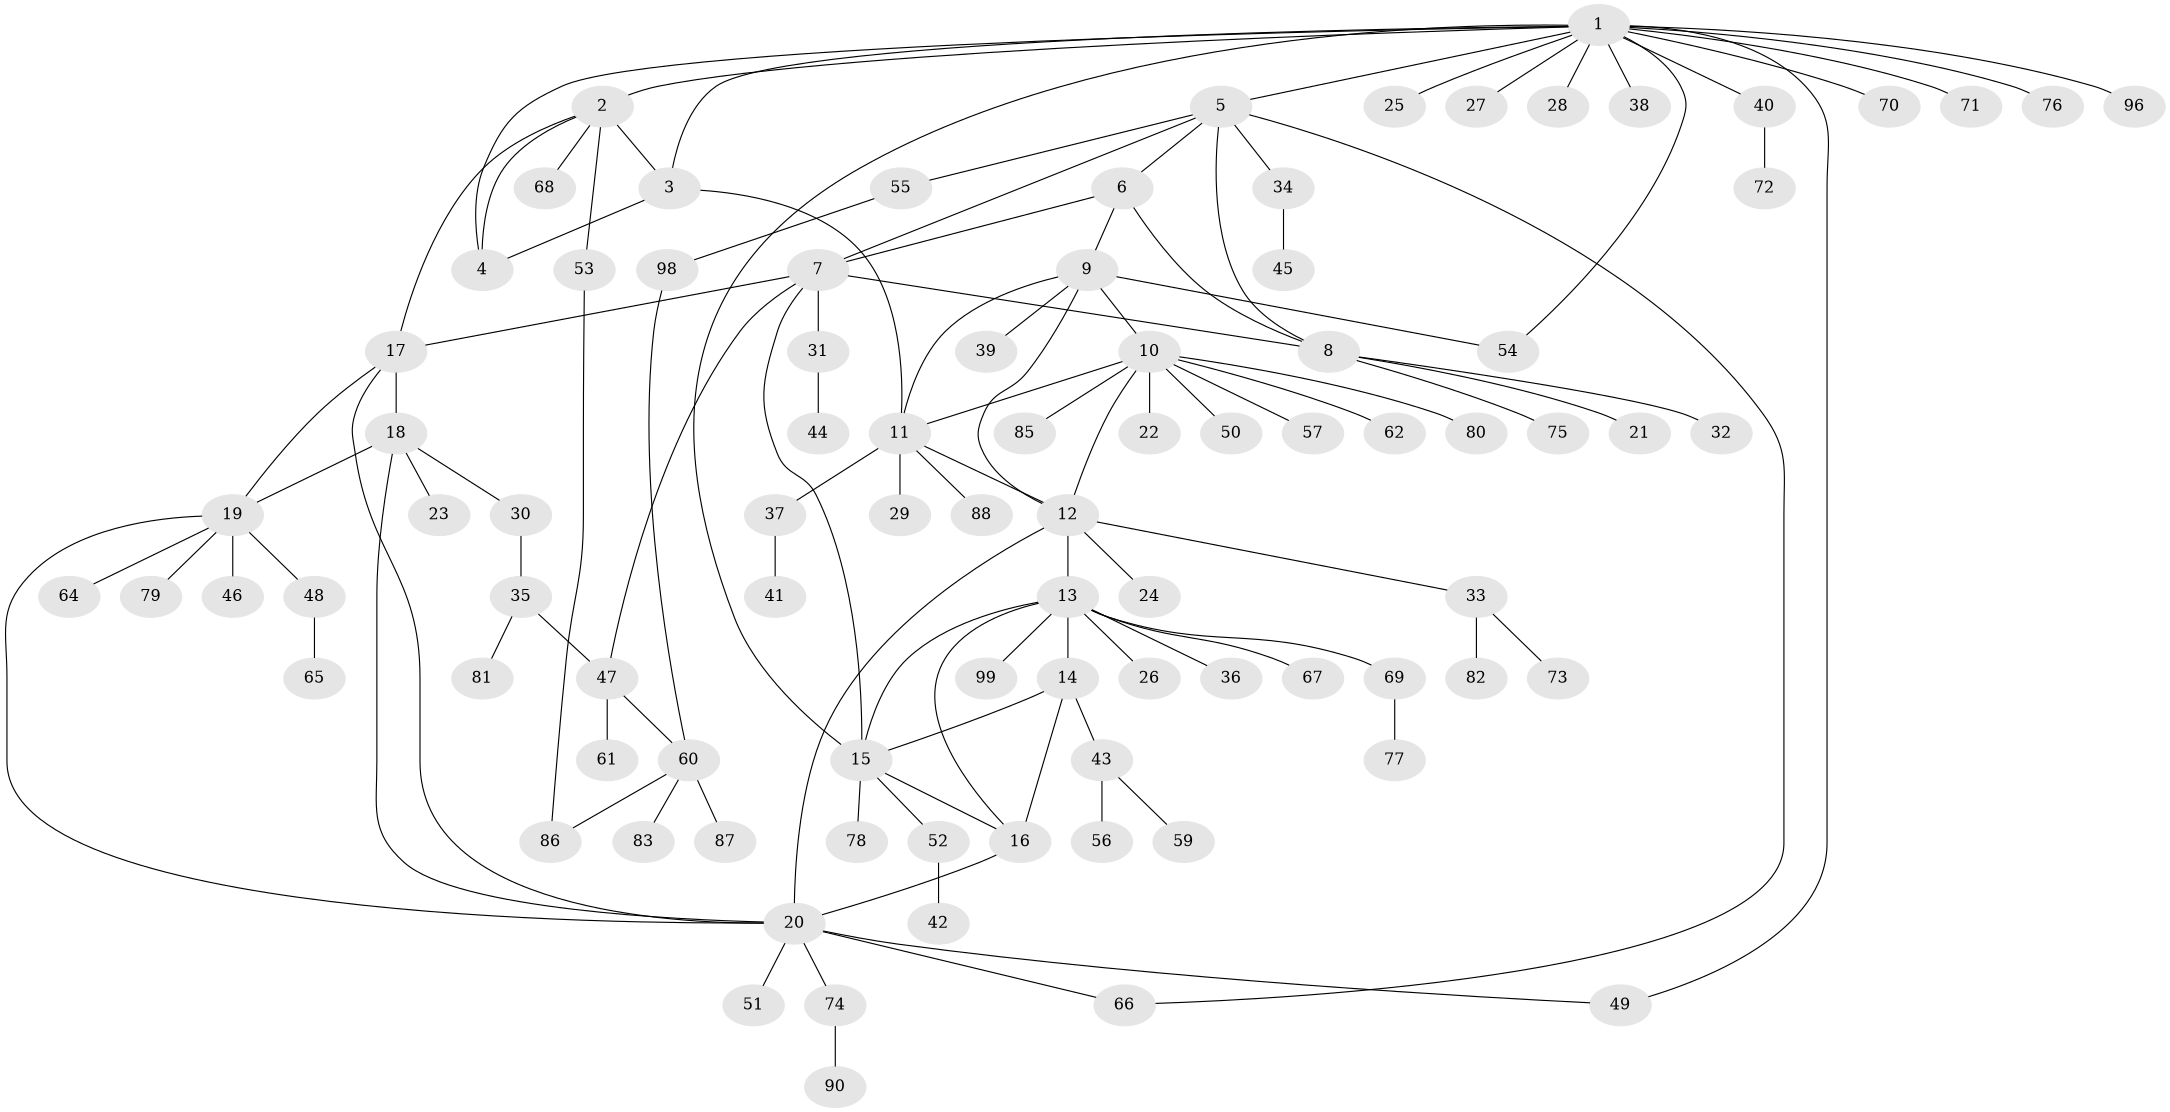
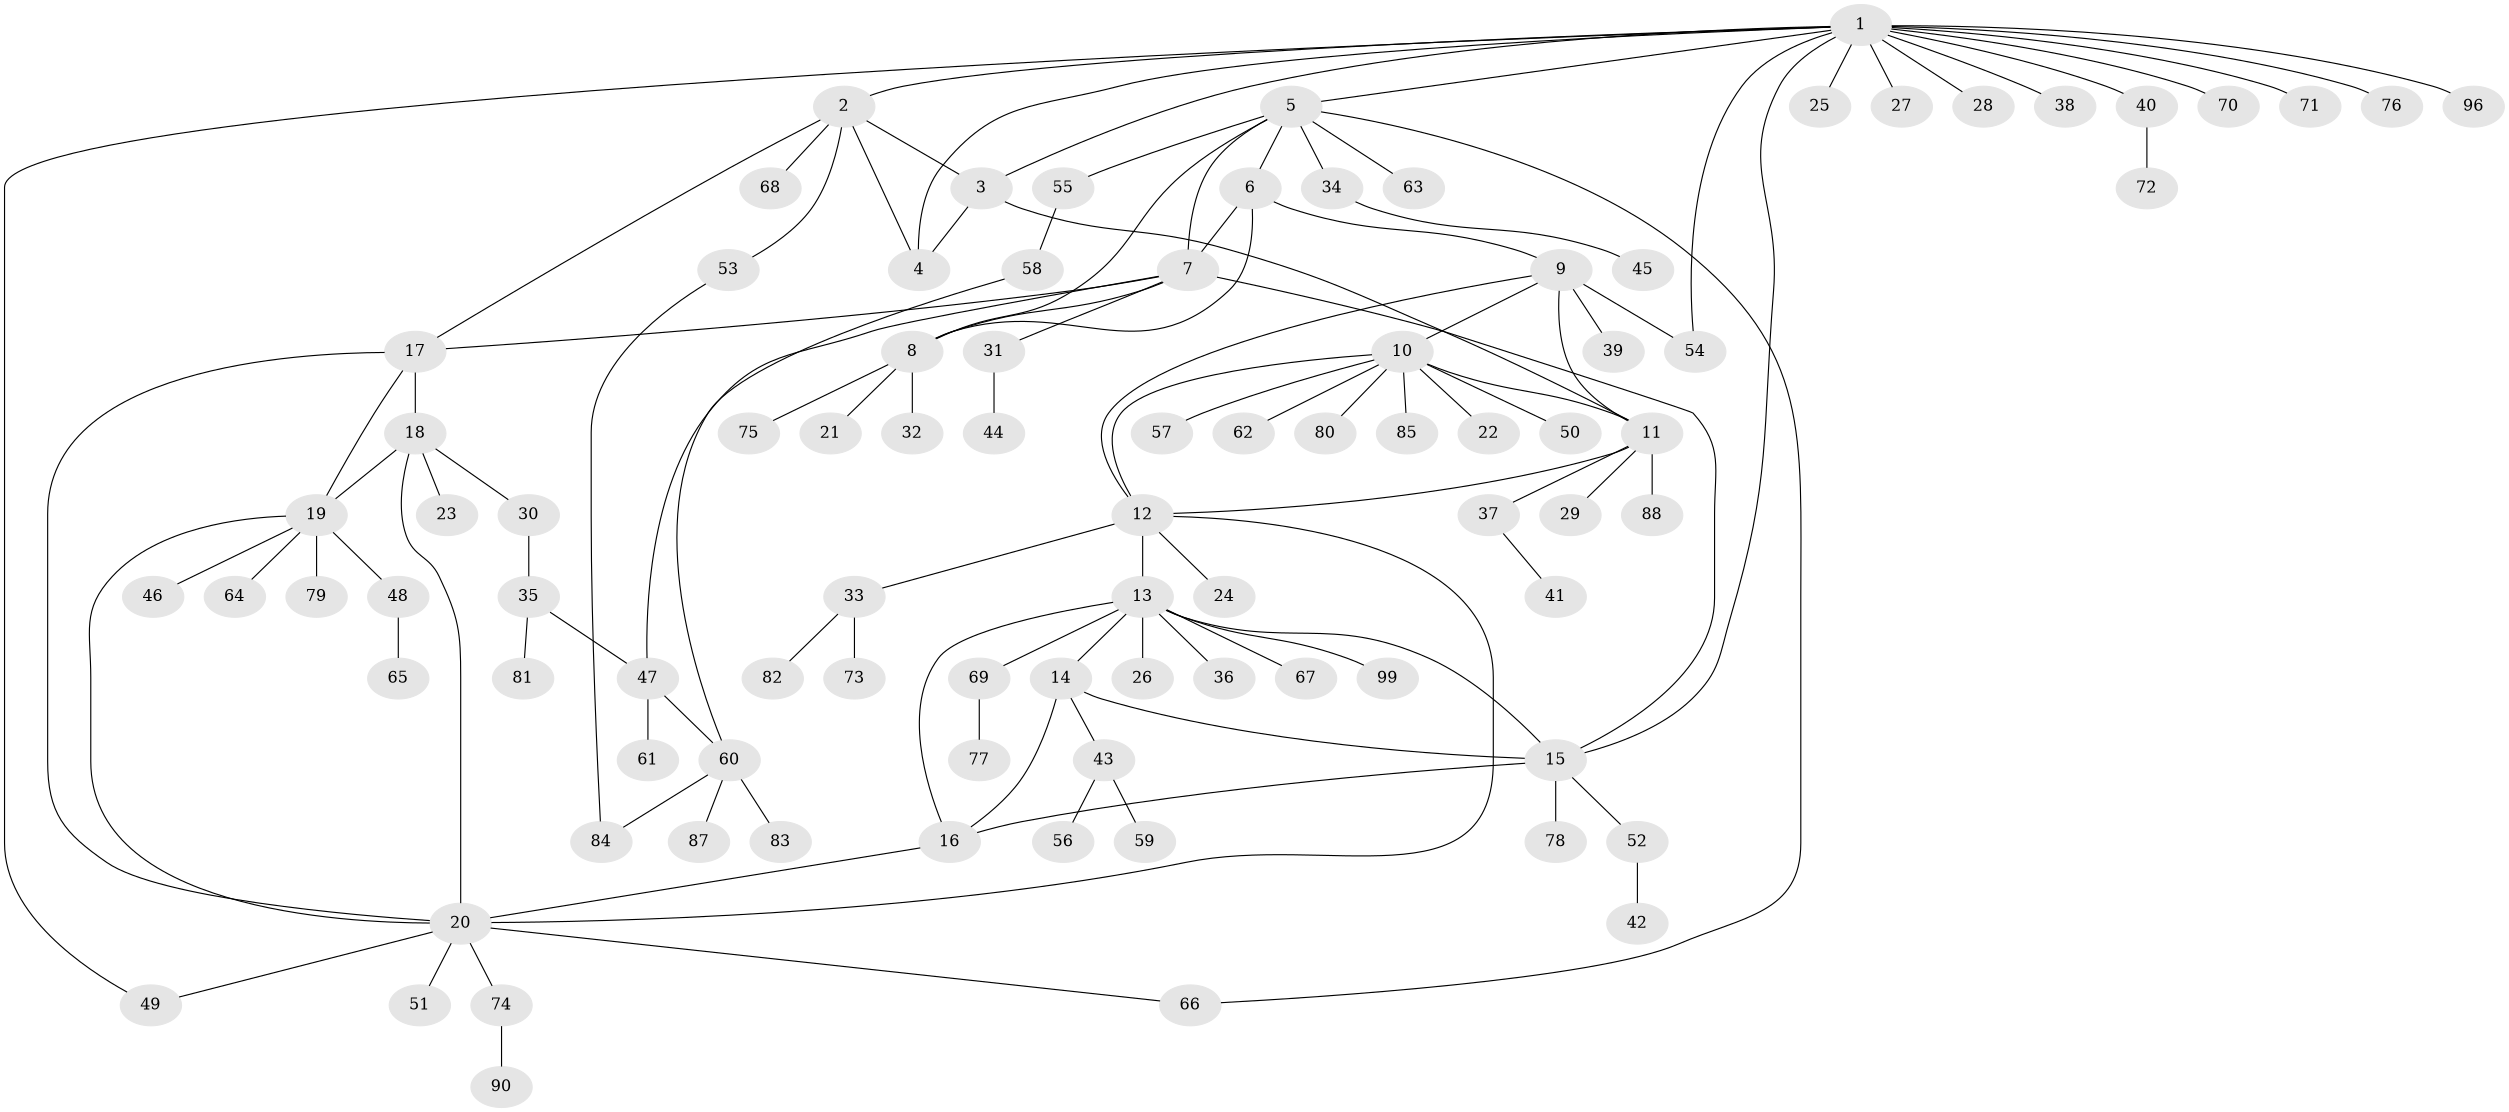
node "63": added
node "98": label "98" -> "58"
node "86": label "86" -> "84"
